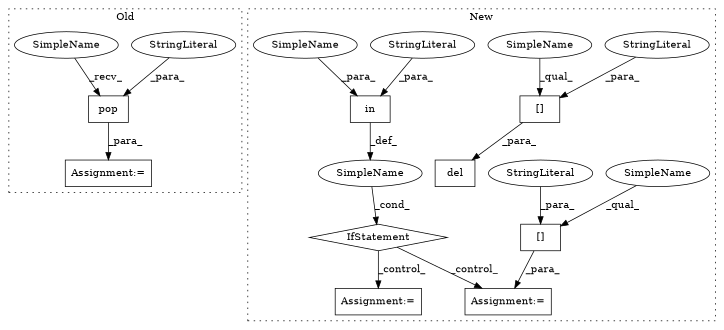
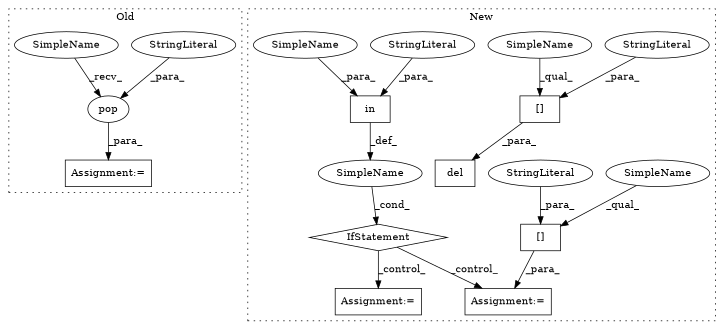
node "pop": shape box -> ellipse
